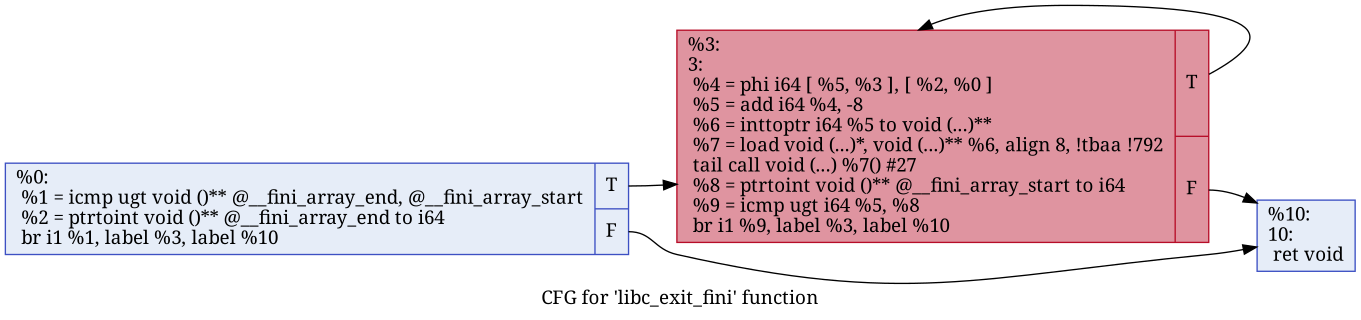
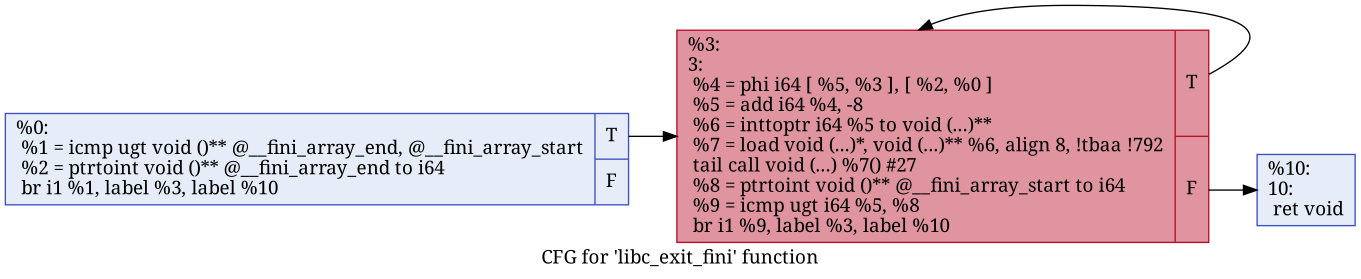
edge "%0:" -> "%10:": removed
